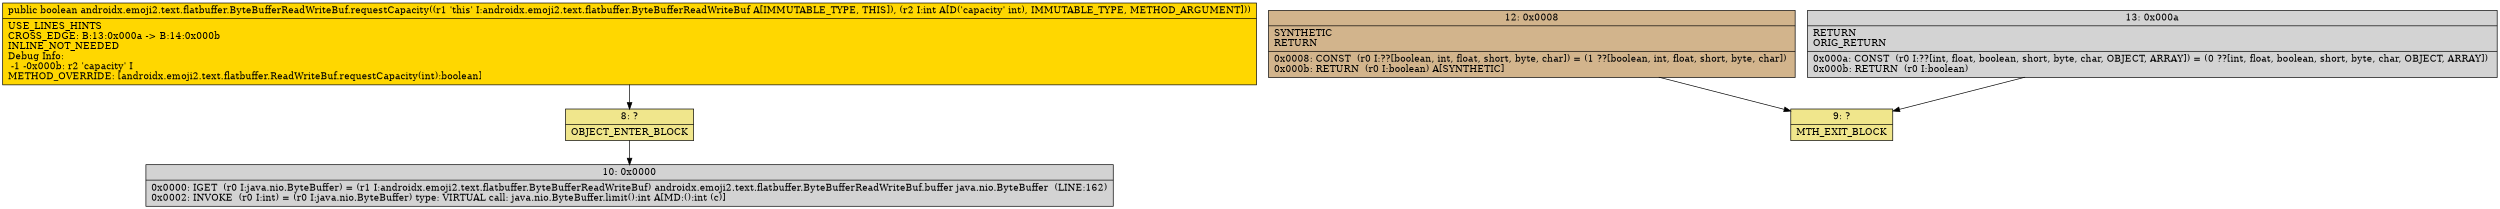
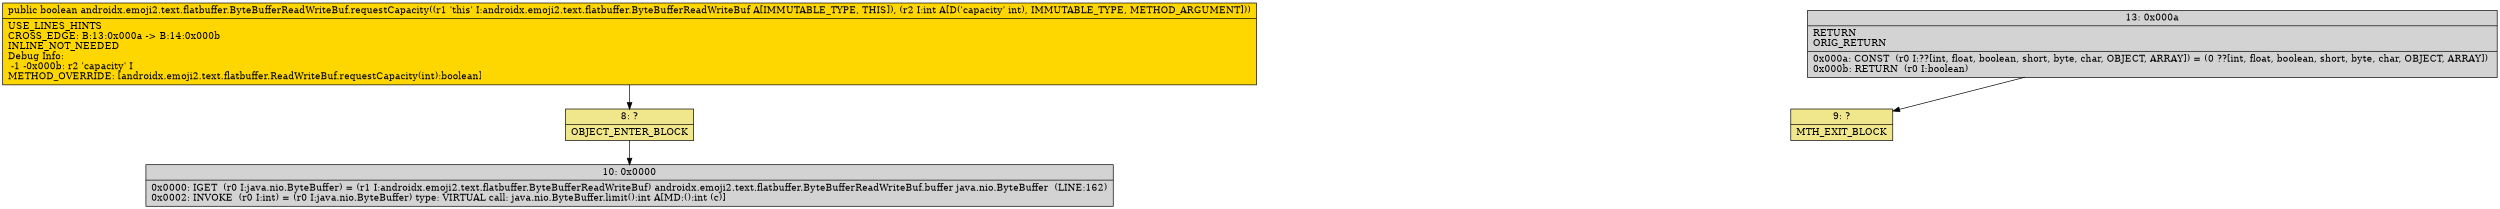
node "12: 0x0008": removed
